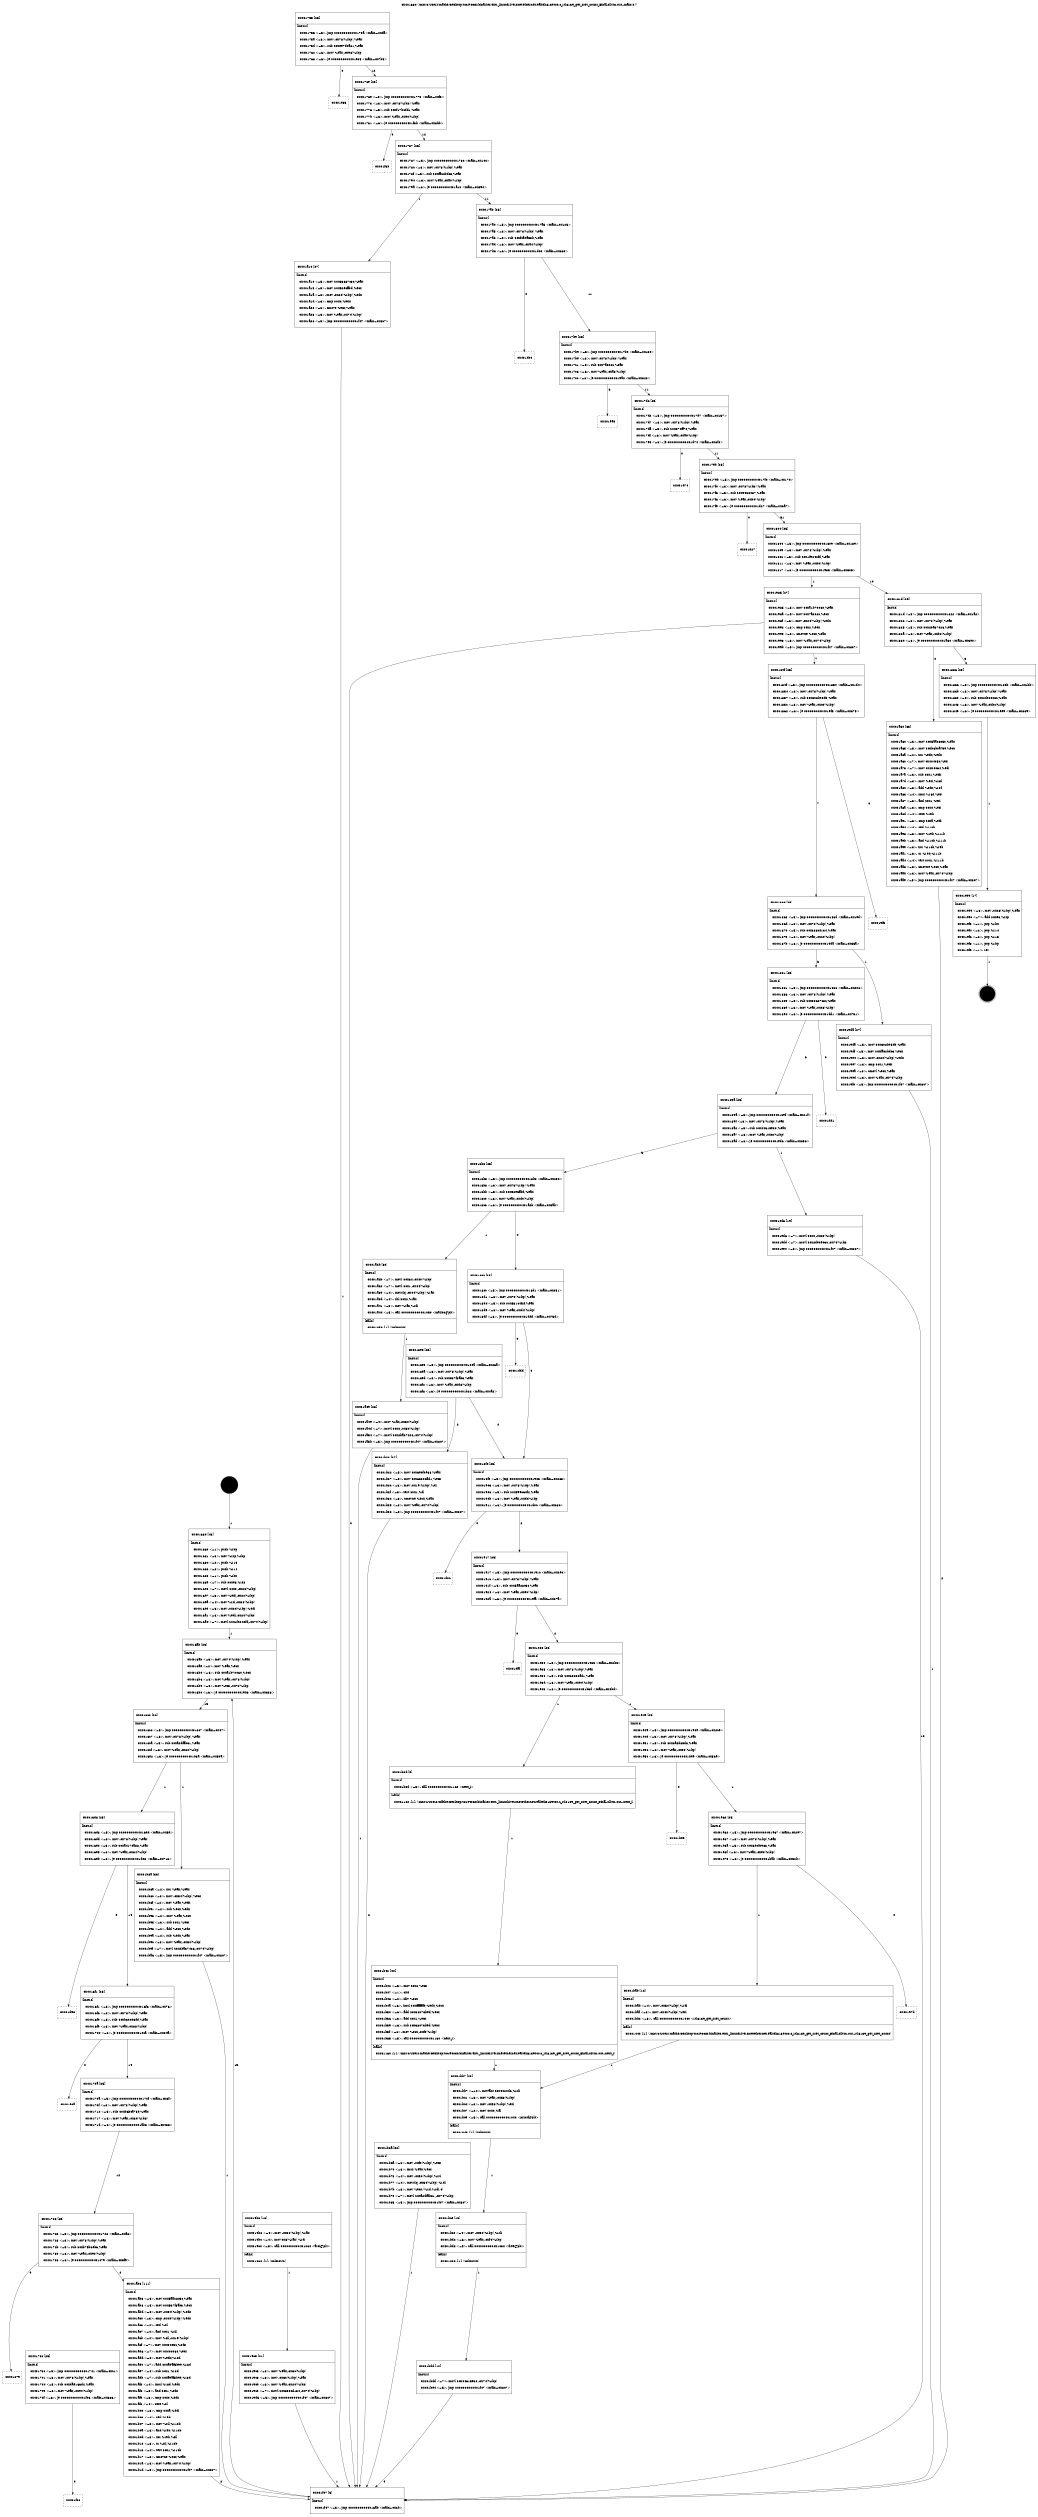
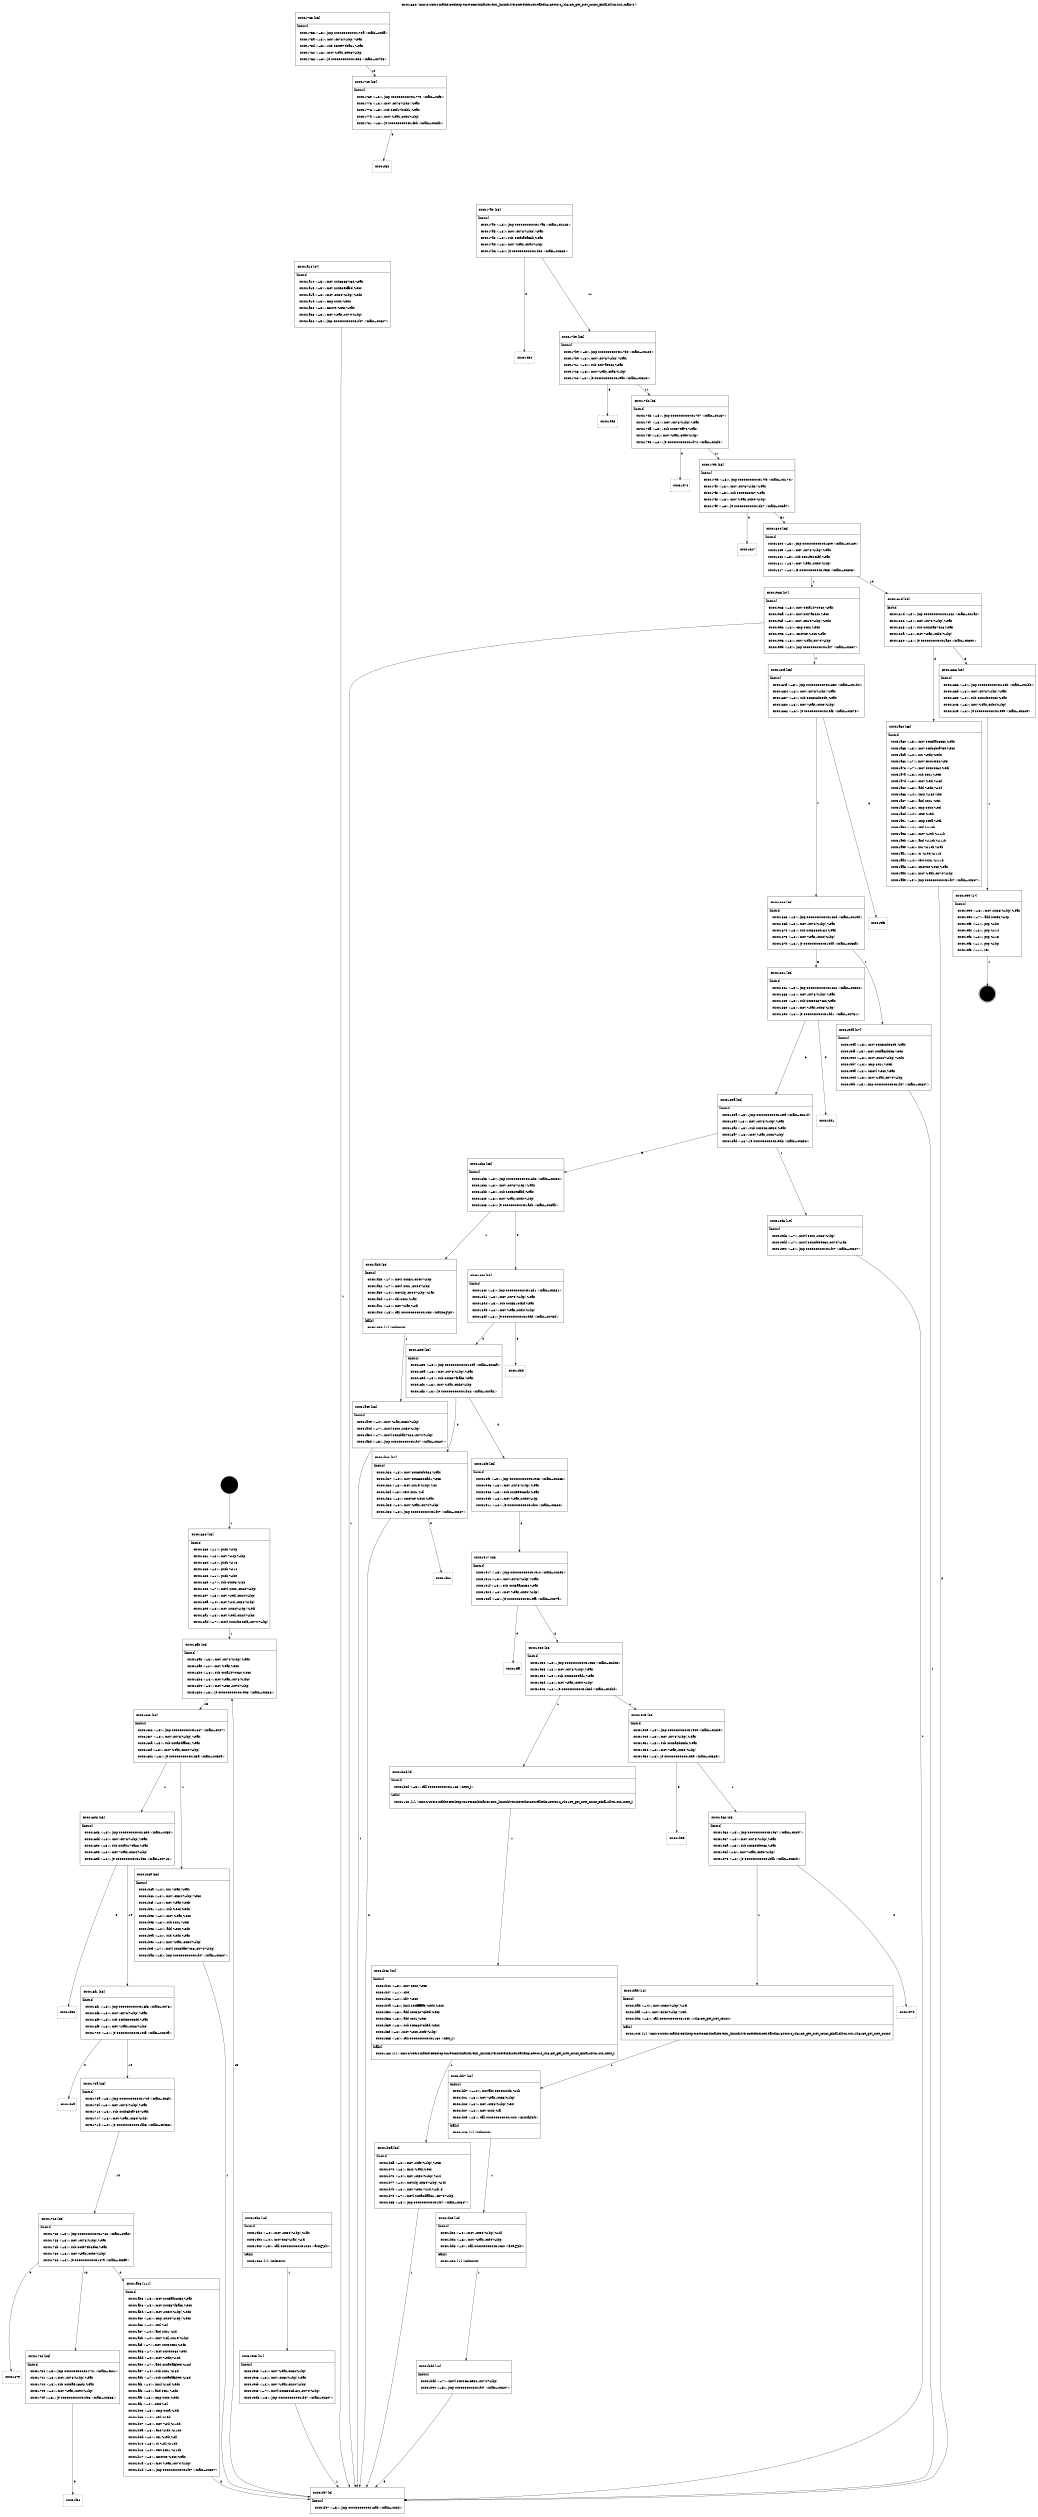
node "0x401e35": removed
node "0x401787 [25]": removed
edge "0x4018cc [25]" -> "0x4018fe [25]": now "0x4018cc [25]" -> "0x4018e5 [25]"
edge "0x401985 [27]" -> "0x401f47 [5]": label " 0" -> " 1"
edge "0x4018fe [25]" -> "0x401d0c": now "0x401b22 [27]" -> "0x401d0c"
edge "0x401ed6 [19]" -> "0x401f47 [5]": label " 12" -> " 1"
edge "0x401b42 [40]" -> "0x401bb7 [23]": now "0x401b42 [40]" -> "0x401b6a [32]"
edge "0x401723 [25]" -> "0x40173c [25]": added, label "12"
